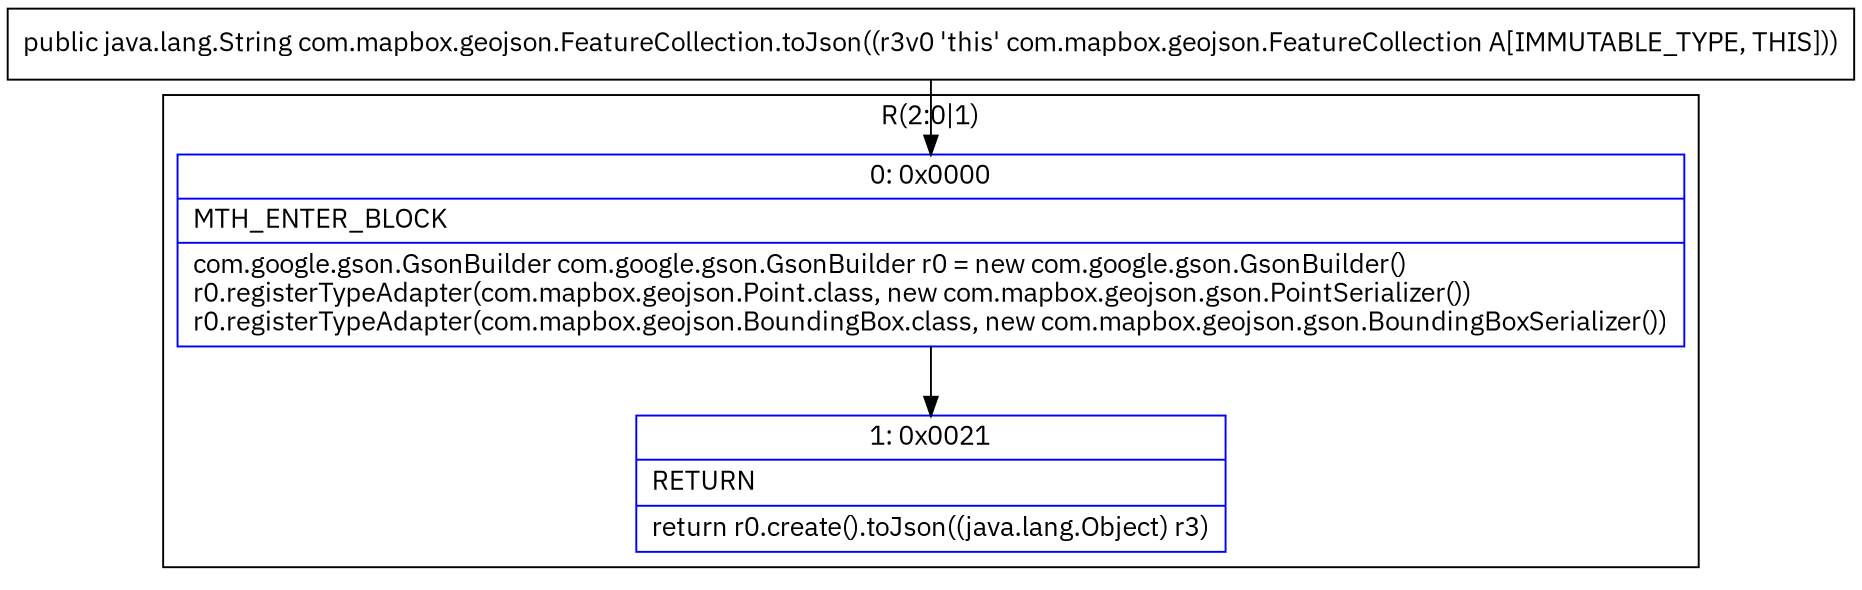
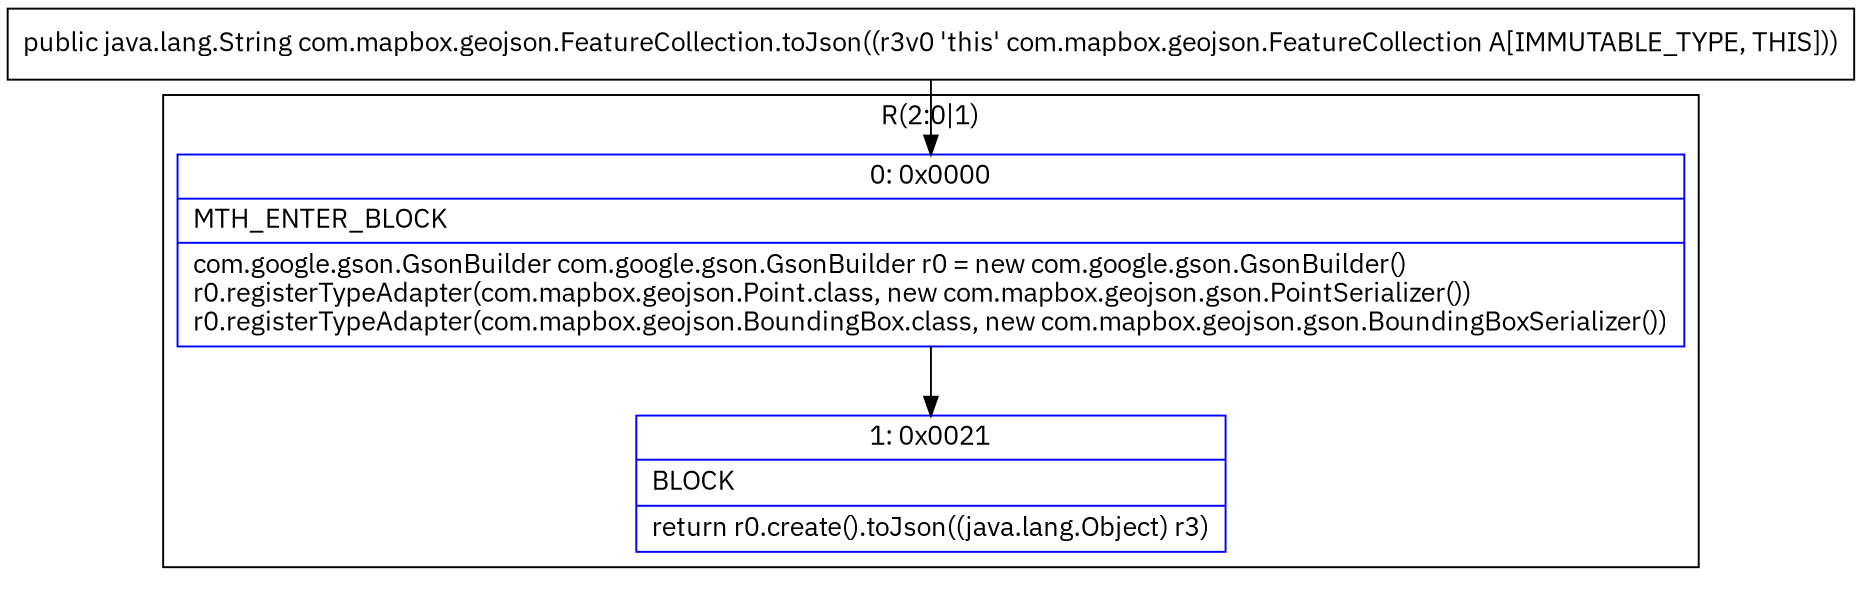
node "1: 0x0021": text "RETURN" -> "BLOCK"
